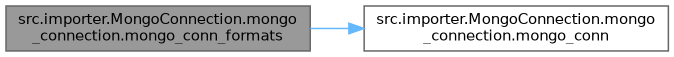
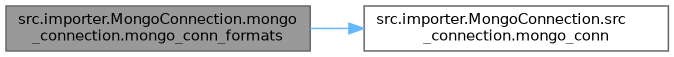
node "src.importer.MongoConnection.mongo _connection.mongo_conn": label "src.importer.MongoConnection.mongo _connection.mongo_conn" -> "src.importer.MongoConnection.src _connection.mongo_conn"
